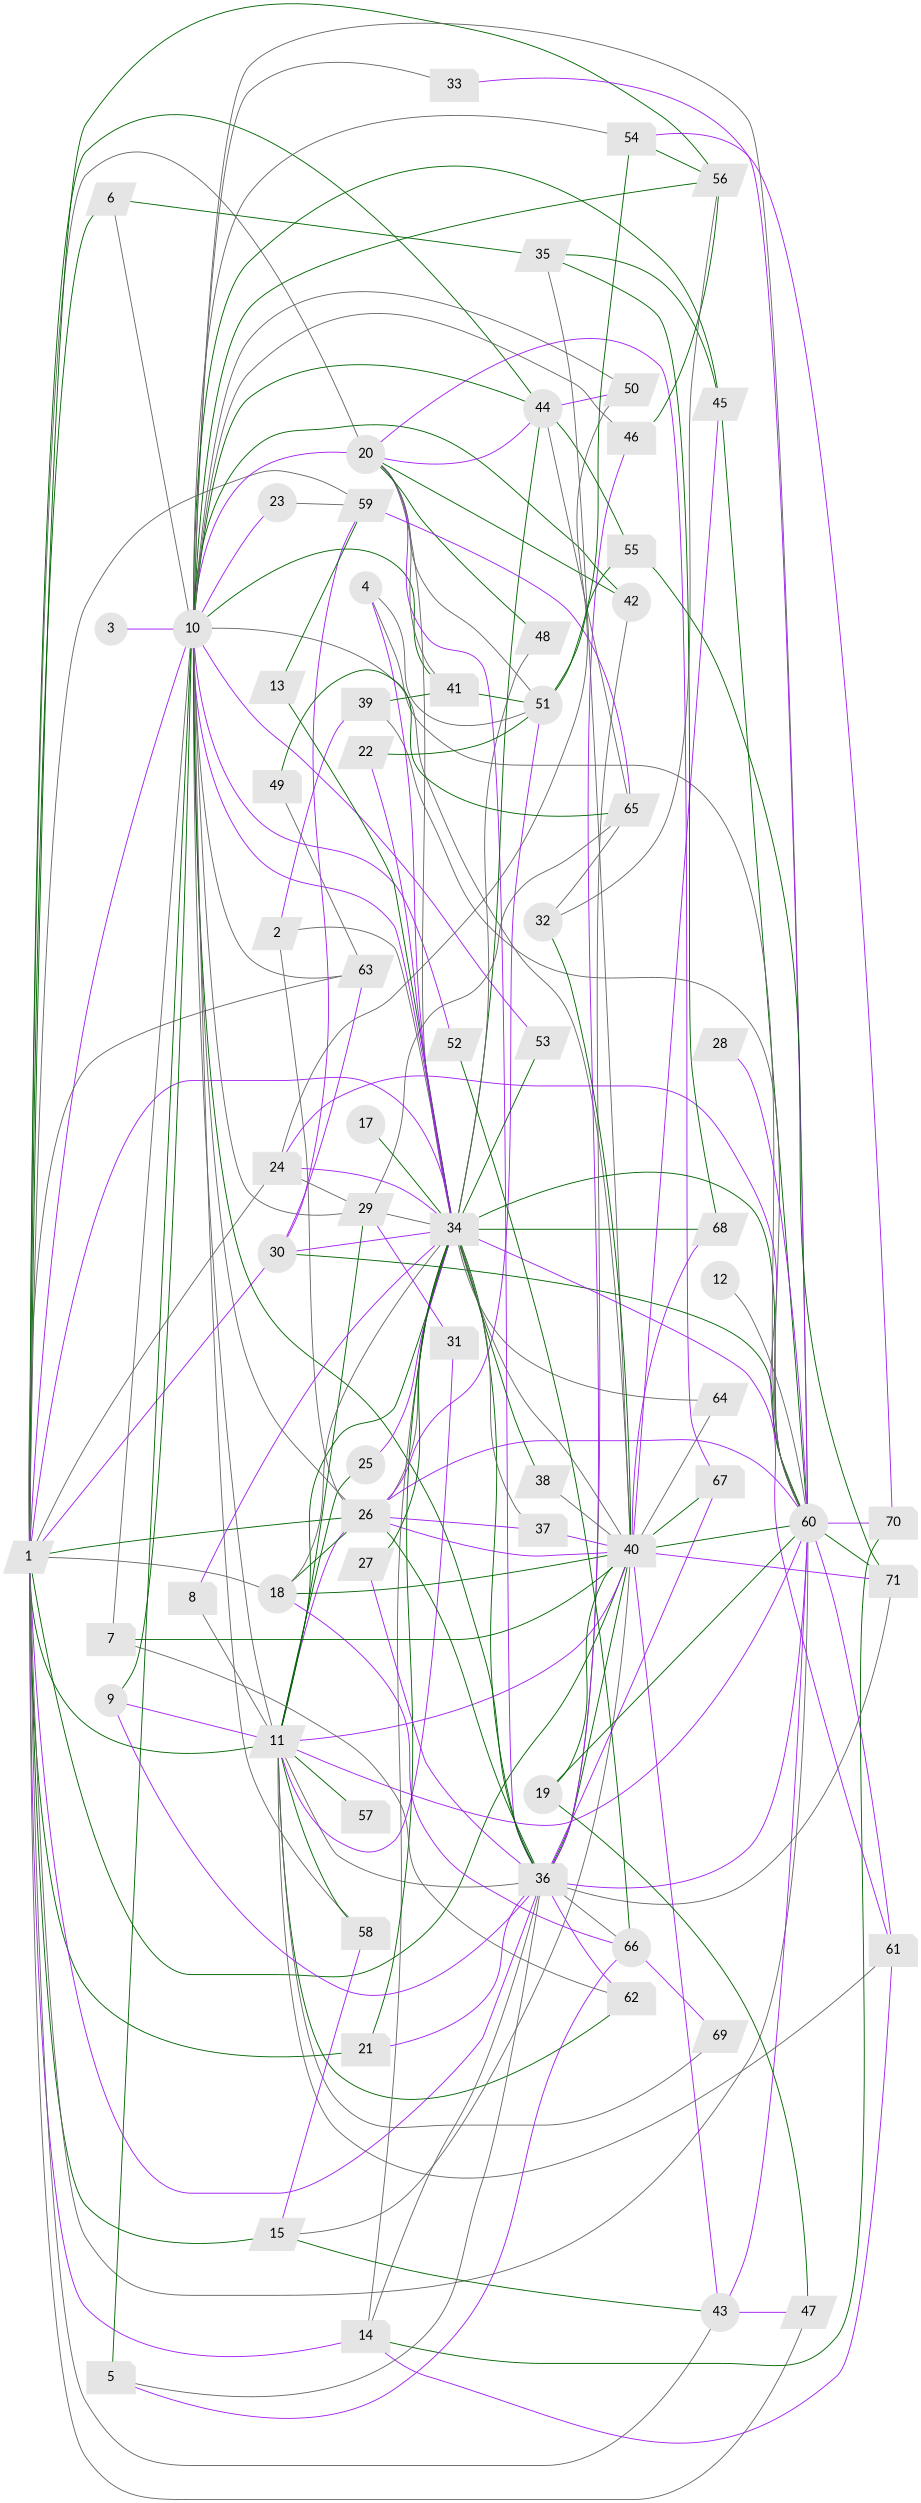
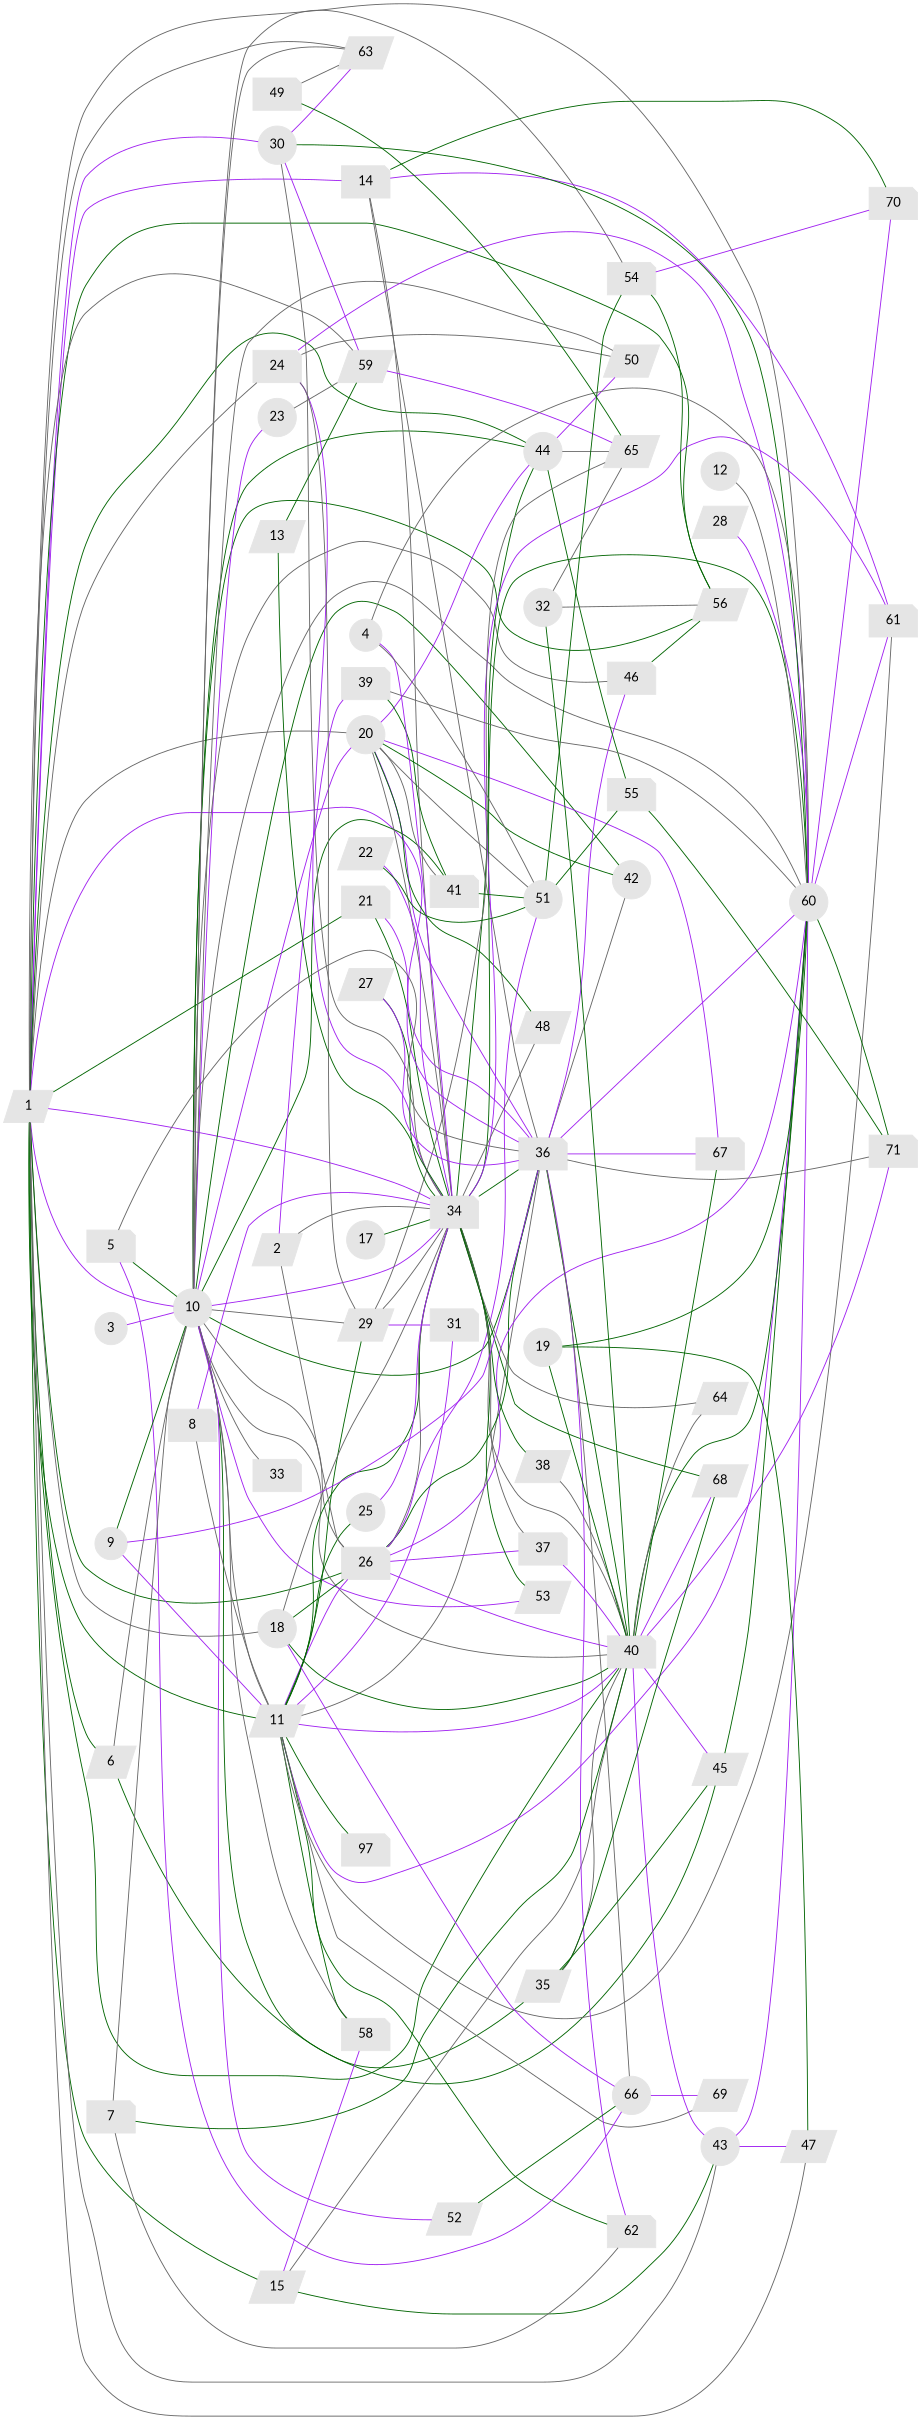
edge "33" -- "60": removed
edge "34" -- "30": color purple -> gray40
node "57": label "57" -> "97"
